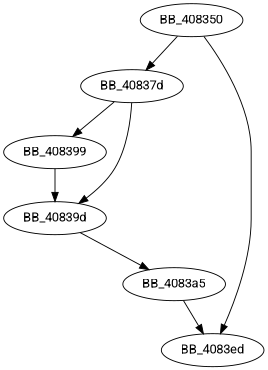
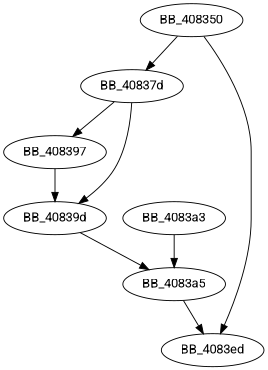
node "BB_408399": label "BB_408399" -> "BB_408397"
node "BB_4083a3": added
